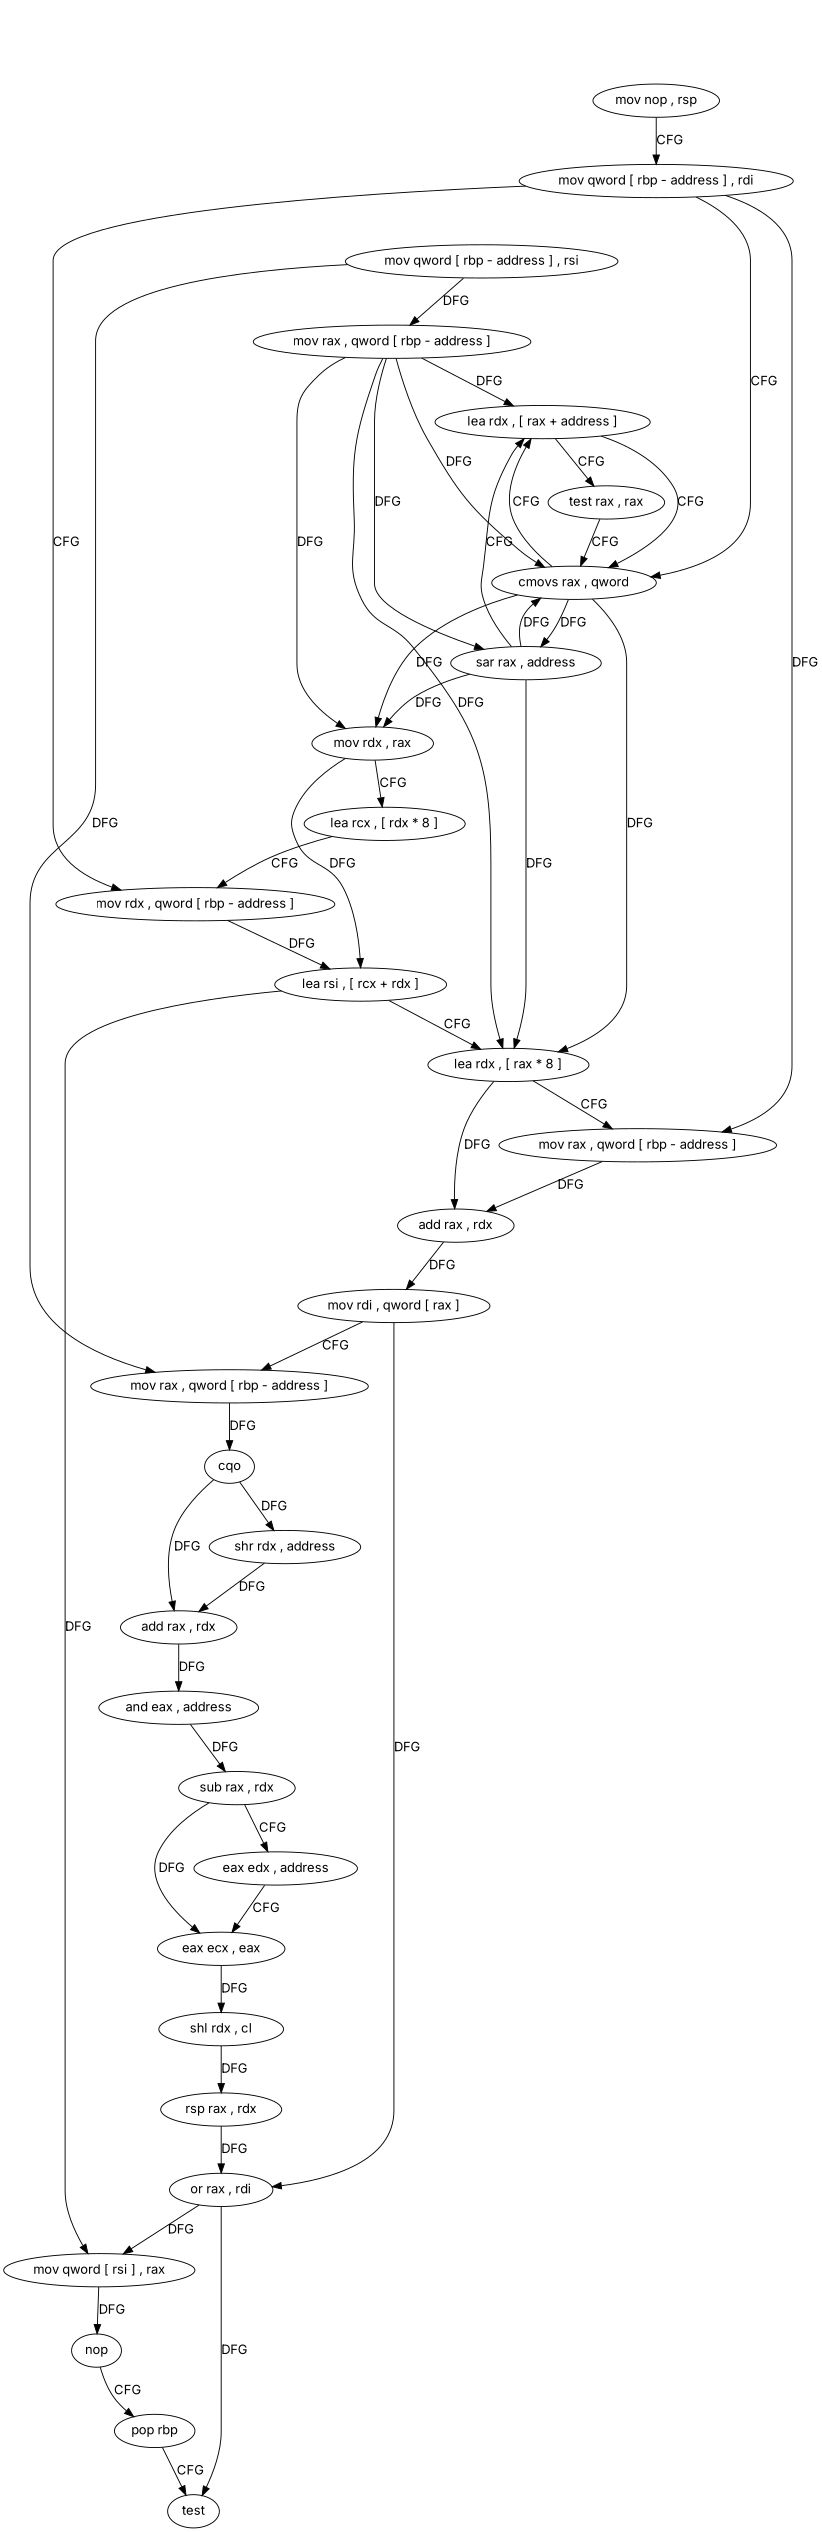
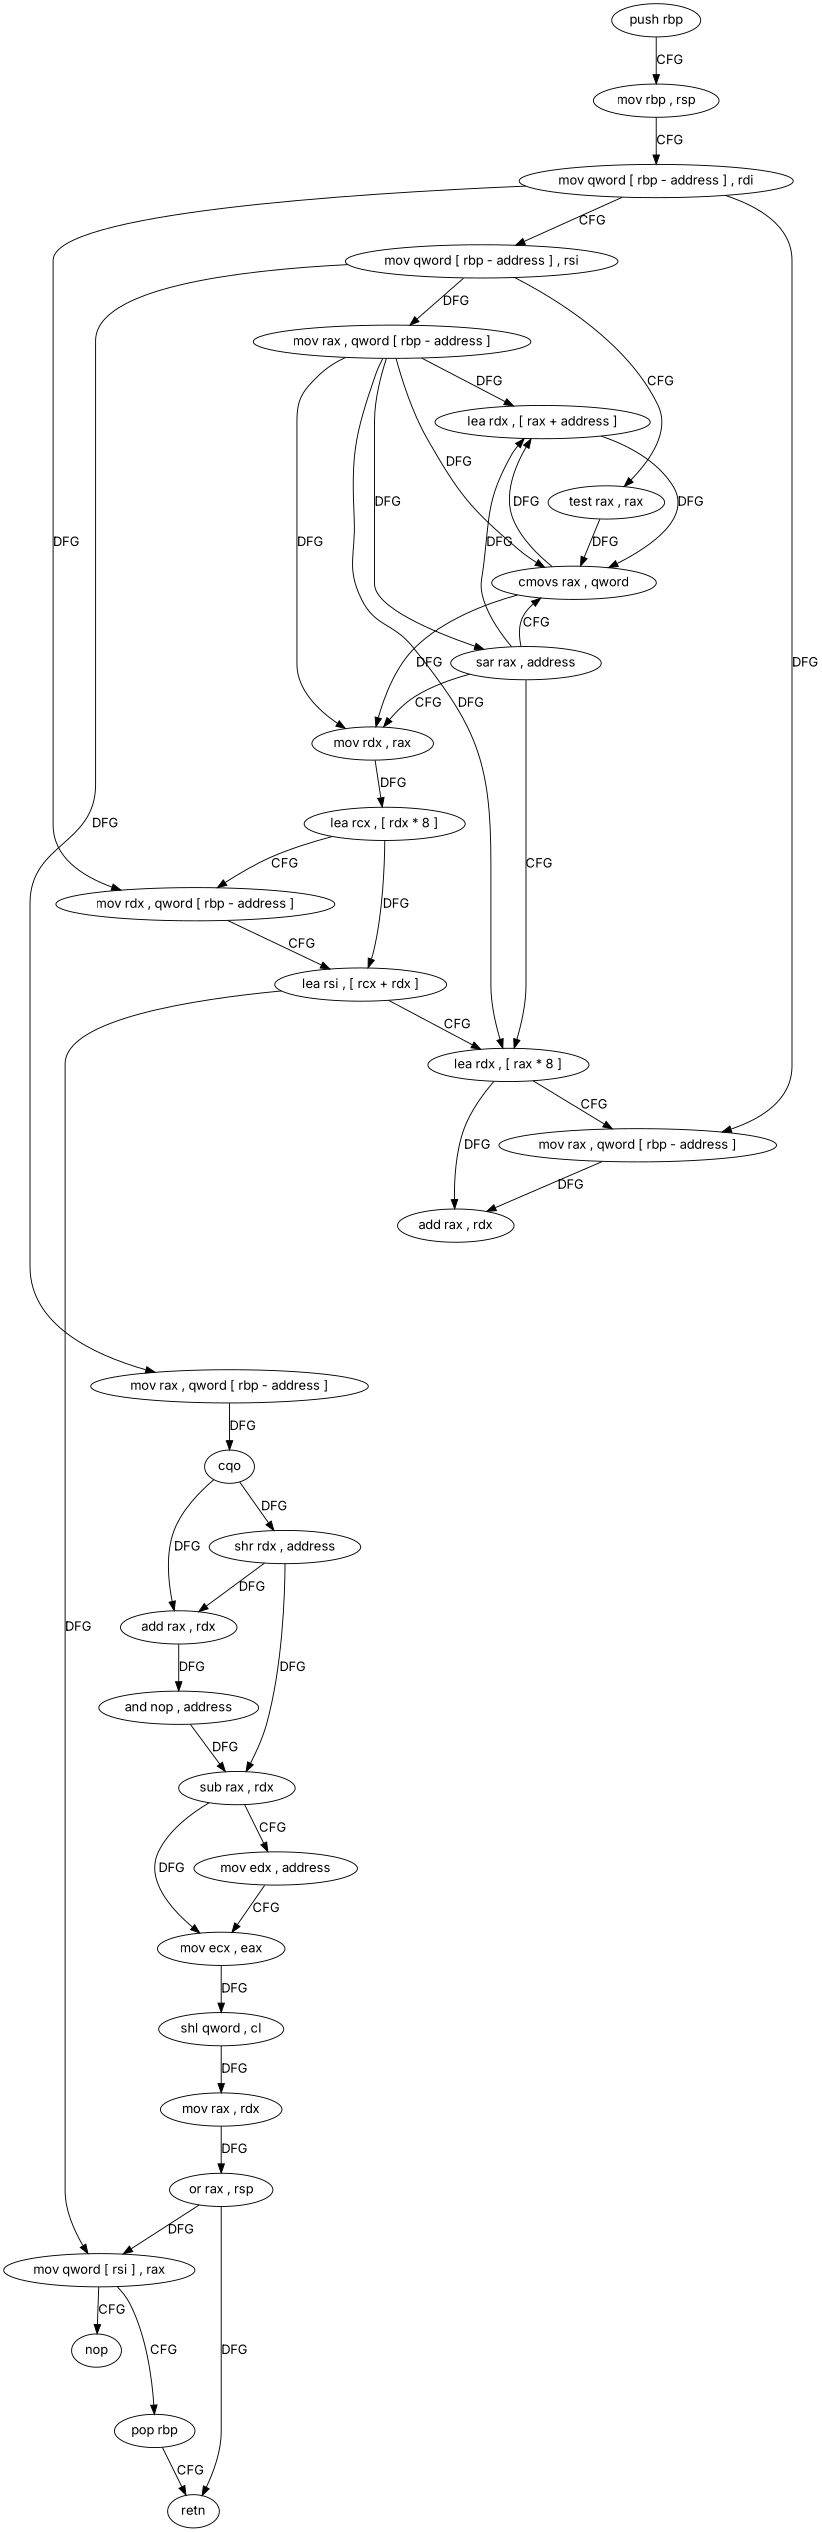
node "push rbp": added
node "mov nop , rsp": label "mov nop , rsp" -> "mov rbp , rsp"
edge "mov qword [ rbp - address ] , rdi" -> "cmovs rax , qword": now "mov qword [ rbp - address ] , rdi" -> "mov qword [ rbp - address ] , rsi"
edge "lea rdx , [ rax + address ]" -> "test rax , rax": now "mov qword [ rbp - address ] , rsi" -> "test rax , rax"
edge "cmovs rax , qword" -> "lea rdx , [ rax + address ]": label "CFG" -> "DFG"
edge "lea rdx , [ rax + address ]" -> "cmovs rax , qword": label "CFG" -> "DFG"
edge "mov qword [ rbp - address ] , rdi" -> "mov rdx , qword [ rbp - address ]": label "CFG" -> "DFG"
edge "sar rax , address" -> "lea rdx , [ rax + address ]": label "CFG" -> "DFG"
edge "test rax , rax" -> "cmovs rax , qword": label "CFG" -> "DFG"
edge "cmovs rax , qword" -> "sar rax , address": removed, label "DFG"
edge "sar rax , address" -> "cmovs rax , qword": label "DFG" -> "CFG"
edge "sar rax , address" -> "mov rdx , rax": label "DFG" -> "CFG"
edge "mov rdx , rax" -> "lea rcx , [ rdx * 8 ]": label "CFG" -> "DFG"
edge "cmovs rax , qword" -> "lea rdx , [ rax * 8 ]": removed, label "DFG"
edge "mov rdx , rax" -> "lea rsi , [ rcx + rdx ]": now "lea rcx , [ rdx * 8 ]" -> "lea rsi , [ rcx + rdx ]"
edge "sar rax , address" -> "lea rdx , [ rax * 8 ]": label "DFG" -> "CFG"
edge "mov rdx , qword [ rbp - address ]" -> "lea rsi , [ rcx + rdx ]": label "DFG" -> "CFG"
node "mov rdi , qword [ rax ]": removed
edge "shr rdx , address" -> "sub rax , rdx": added, label "DFG"
node "and eax , address": label "and eax , address" -> "and nop , address"
node "eax edx , address": label "eax edx , address" -> "mov edx , address"
node "eax ecx , eax": label "eax ecx , eax" -> "mov ecx , eax"
node "shl rdx , cl": label "shl rdx , cl" -> "shl qword , cl"
node "rsp rax , rdx": label "rsp rax , rdx" -> "mov rax , rdx"
node "or rax , rdi": label "or rax , rdi" -> "or rax , rsp"
edge "mov qword [ rsi ] , rax" -> "nop": label "DFG" -> "CFG"
edge "nop" -> "pop rbp": now "mov qword [ rsi ] , rax" -> "pop rbp"
node "test": label "test" -> "retn"
